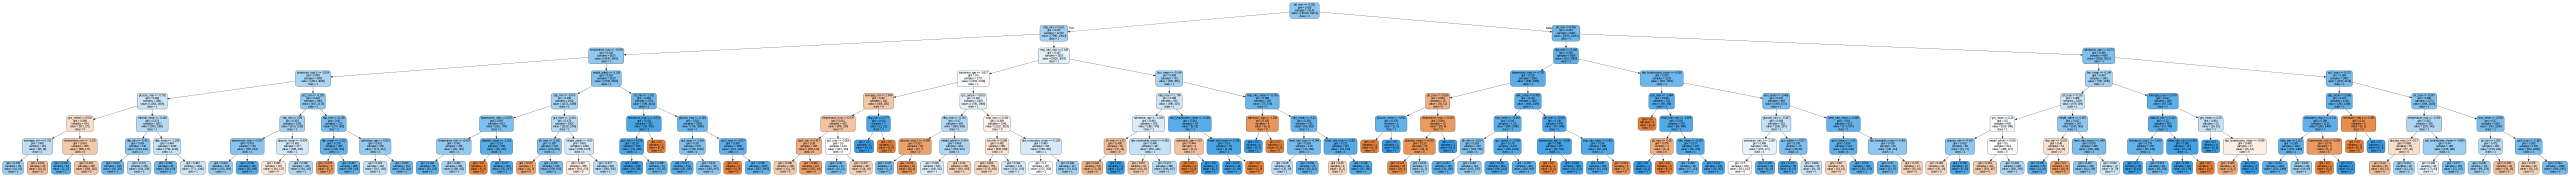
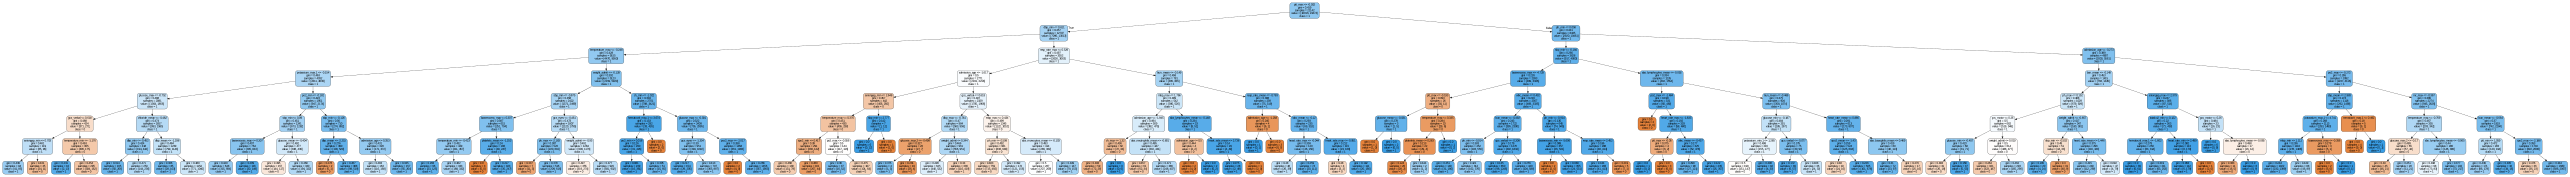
node "gini = 0.435 samples = 32 value = [34, 16] class = 0": fillcolor #f1bc96 -> #57ace9
